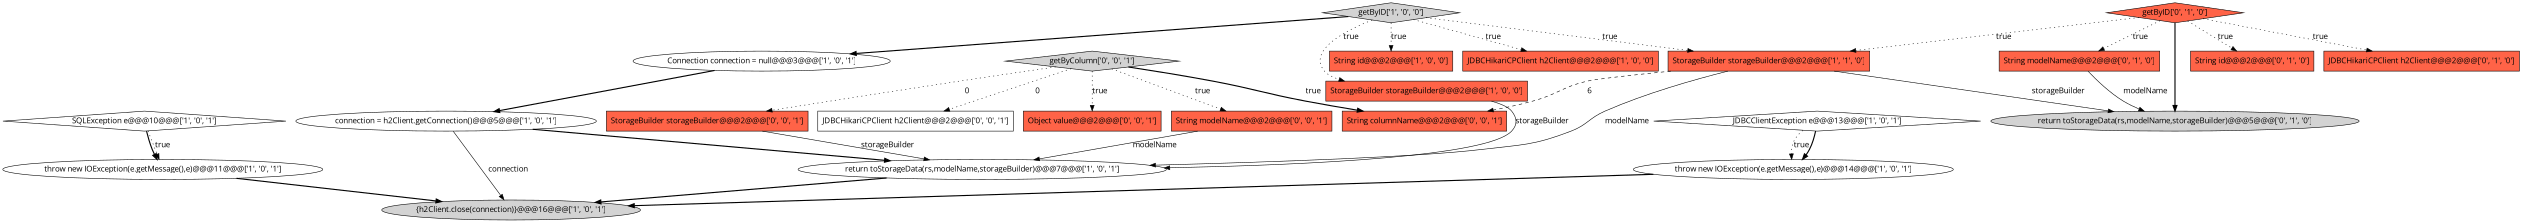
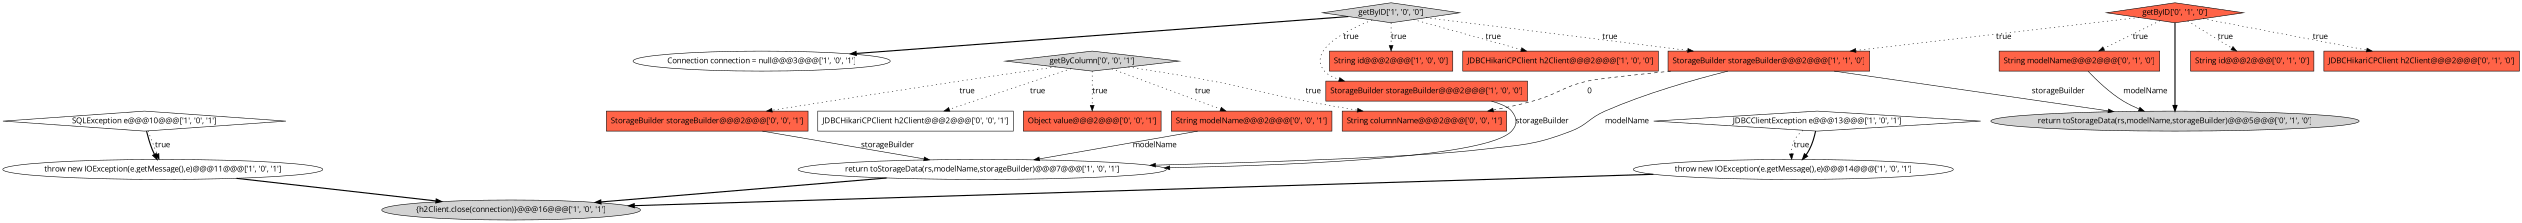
edge "getByColumn['0', '0', '1']" -> "String columnName@@@2@@@['0', '0', '1']": style bold -> dotted
edge "getByColumn['0', '0', '1']" -> "StorageBuilder storageBuilder@@@2@@@['0', '0', '1']": label "0" -> "true"
edge "getByColumn['0', '0', '1']" -> "JDBCHikariCPClient h2Client@@@2@@@['0', '0', '1']": label "0" -> "true"
edge "StorageBuilder storageBuilder@@@2@@@['1', '1', '0']" -> "String columnName@@@2@@@['0', '0', '1']": label "6" -> "0"
node "connection = h2Client.getConnection()@@@5@@@['1', '0', '1']": removed
